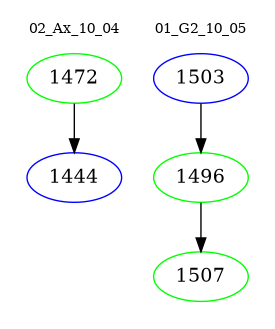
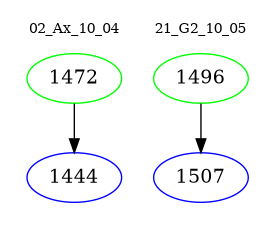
cluster "01_G2_10_05": label "01_G2_10_05" -> "21_G2_10_05"
node "1503": removed
node "1507": color green -> blue
